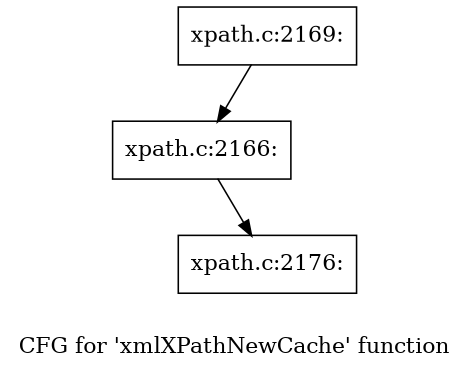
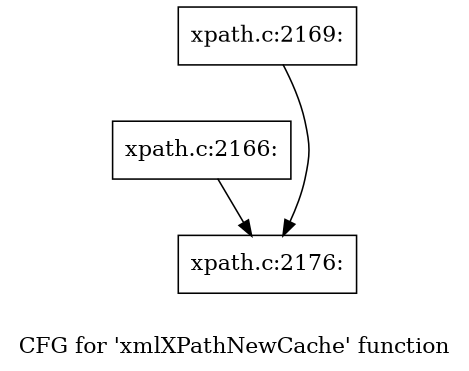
edge "xpath.c:2169:" -> "xpath.c:2166:": now "xpath.c:2169:" -> "xpath.c:2176:"
